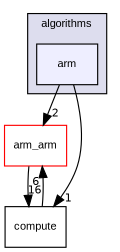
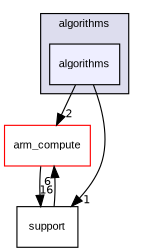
node "arm": label "arm" -> "algorithms"
node "arm_arm": label "arm_arm" -> "arm_compute"
node "compute": label "compute" -> "support"
